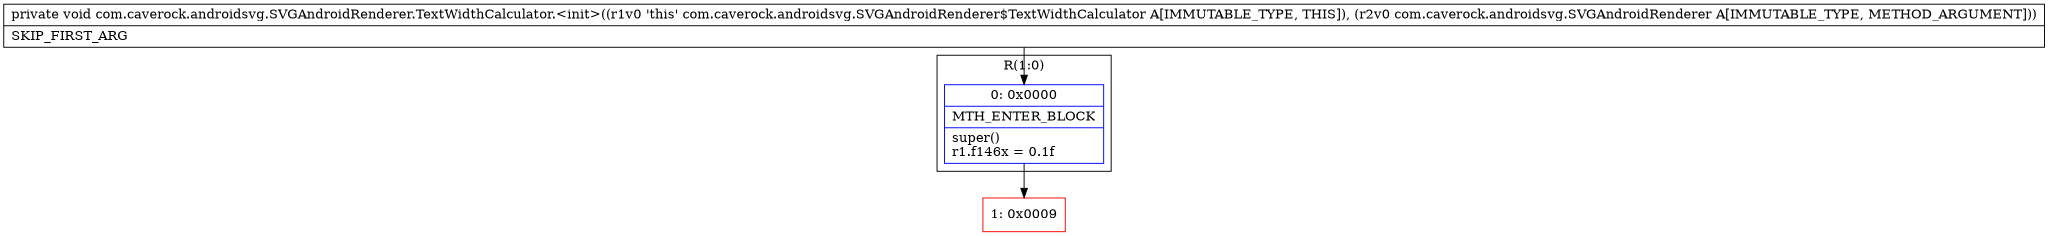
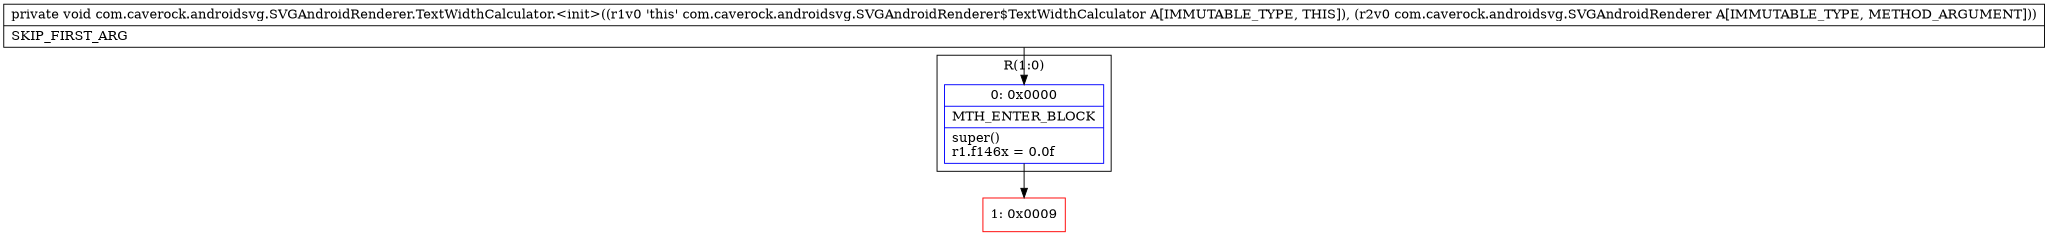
node "0: 0x0000": text "r1.f146x = 0.1f" -> "r1.f146x = 0.0f"
